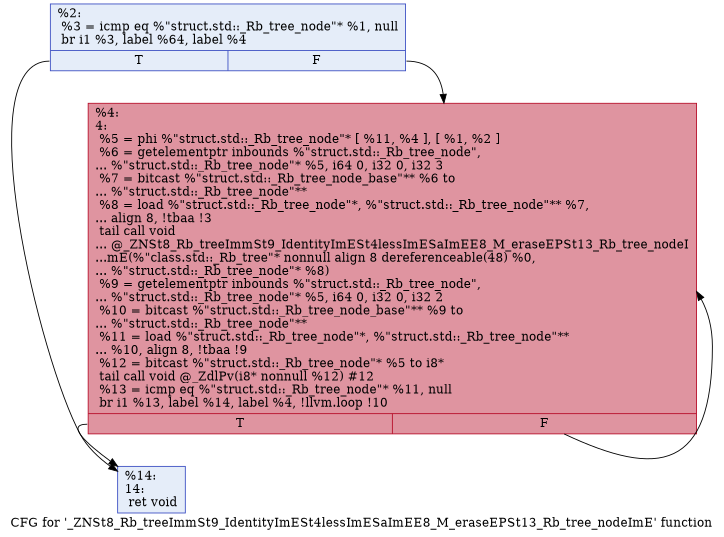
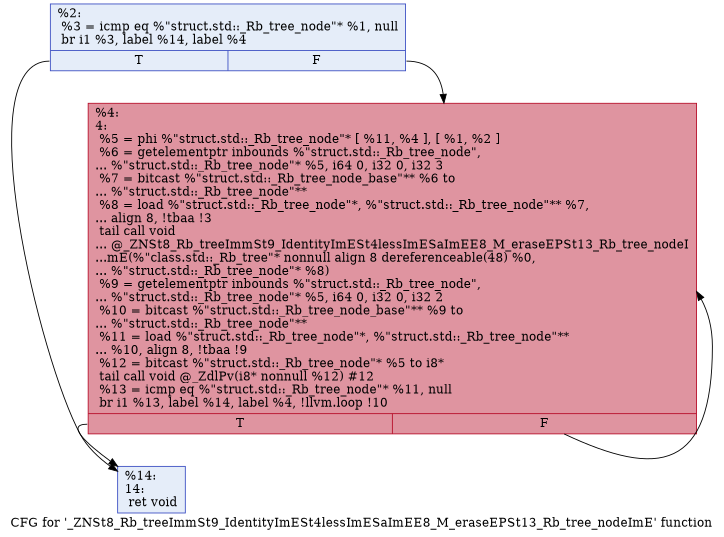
node "%2:": text "br i1 %3, label %64, label %4" -> "br i1 %3, label %14, label %4"
